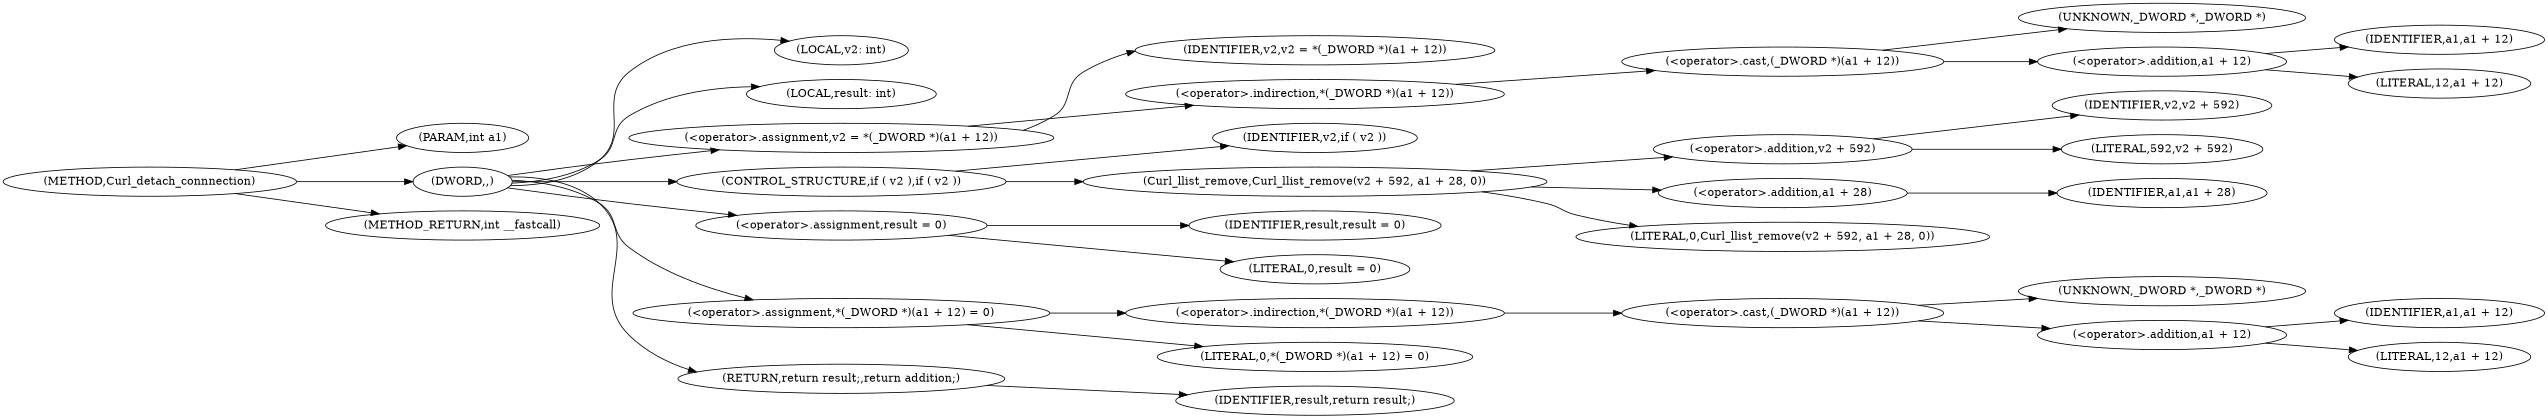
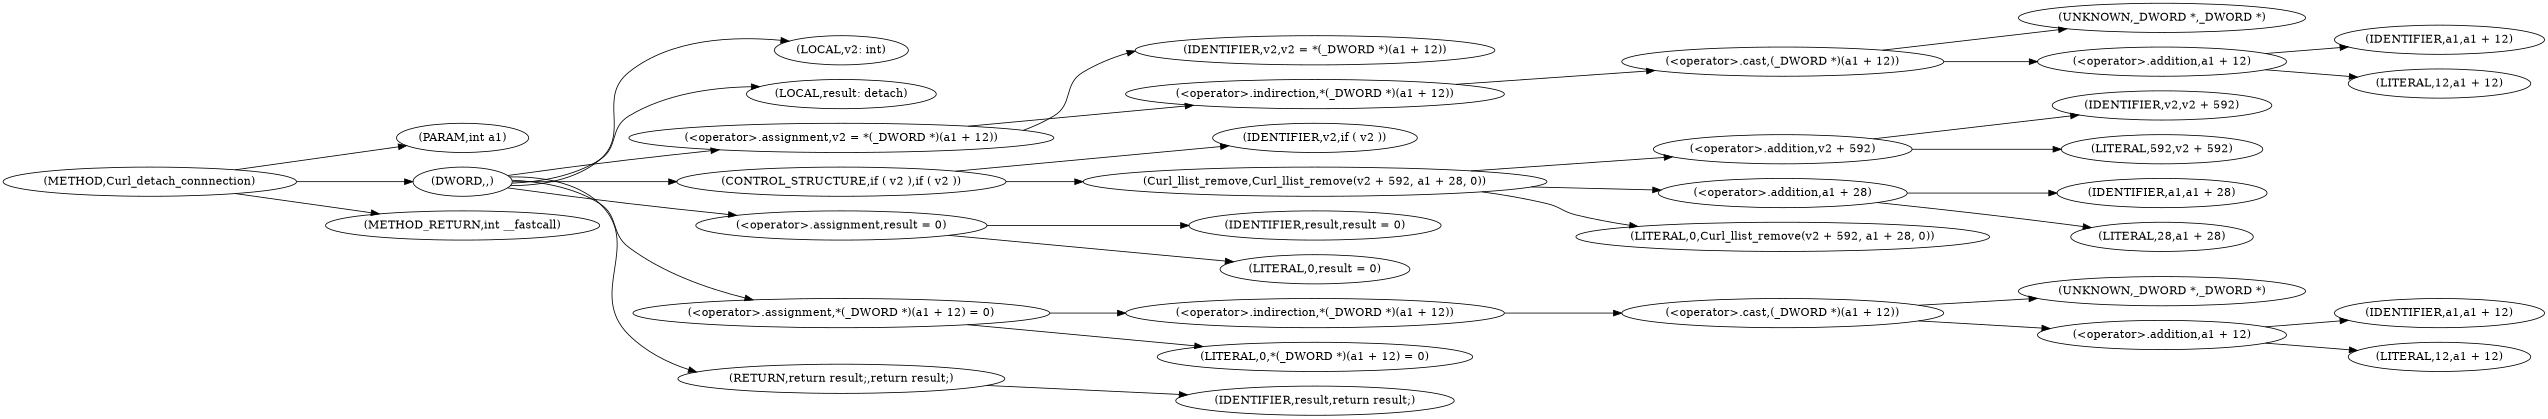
node "(LOCAL,result: int)": label "(LOCAL,result: int)" -> "(LOCAL,result: detach)"
node "(LITERAL,28,a1 + 28)": added
node "(RETURN,return result;,return addition;)": label "(RETURN,return result;,return addition;)" -> "(RETURN,return result;,return result;)"
